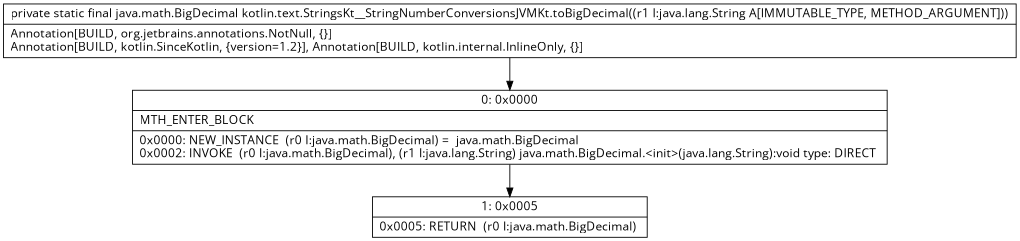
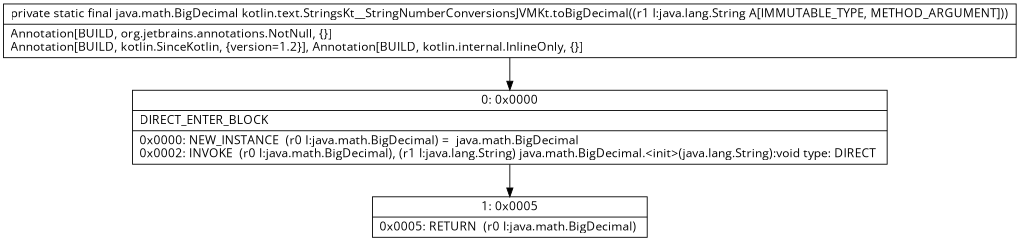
node "0: 0x0000": text "MTH_ENTER_BLOCK" -> "DIRECT_ENTER_BLOCK"
